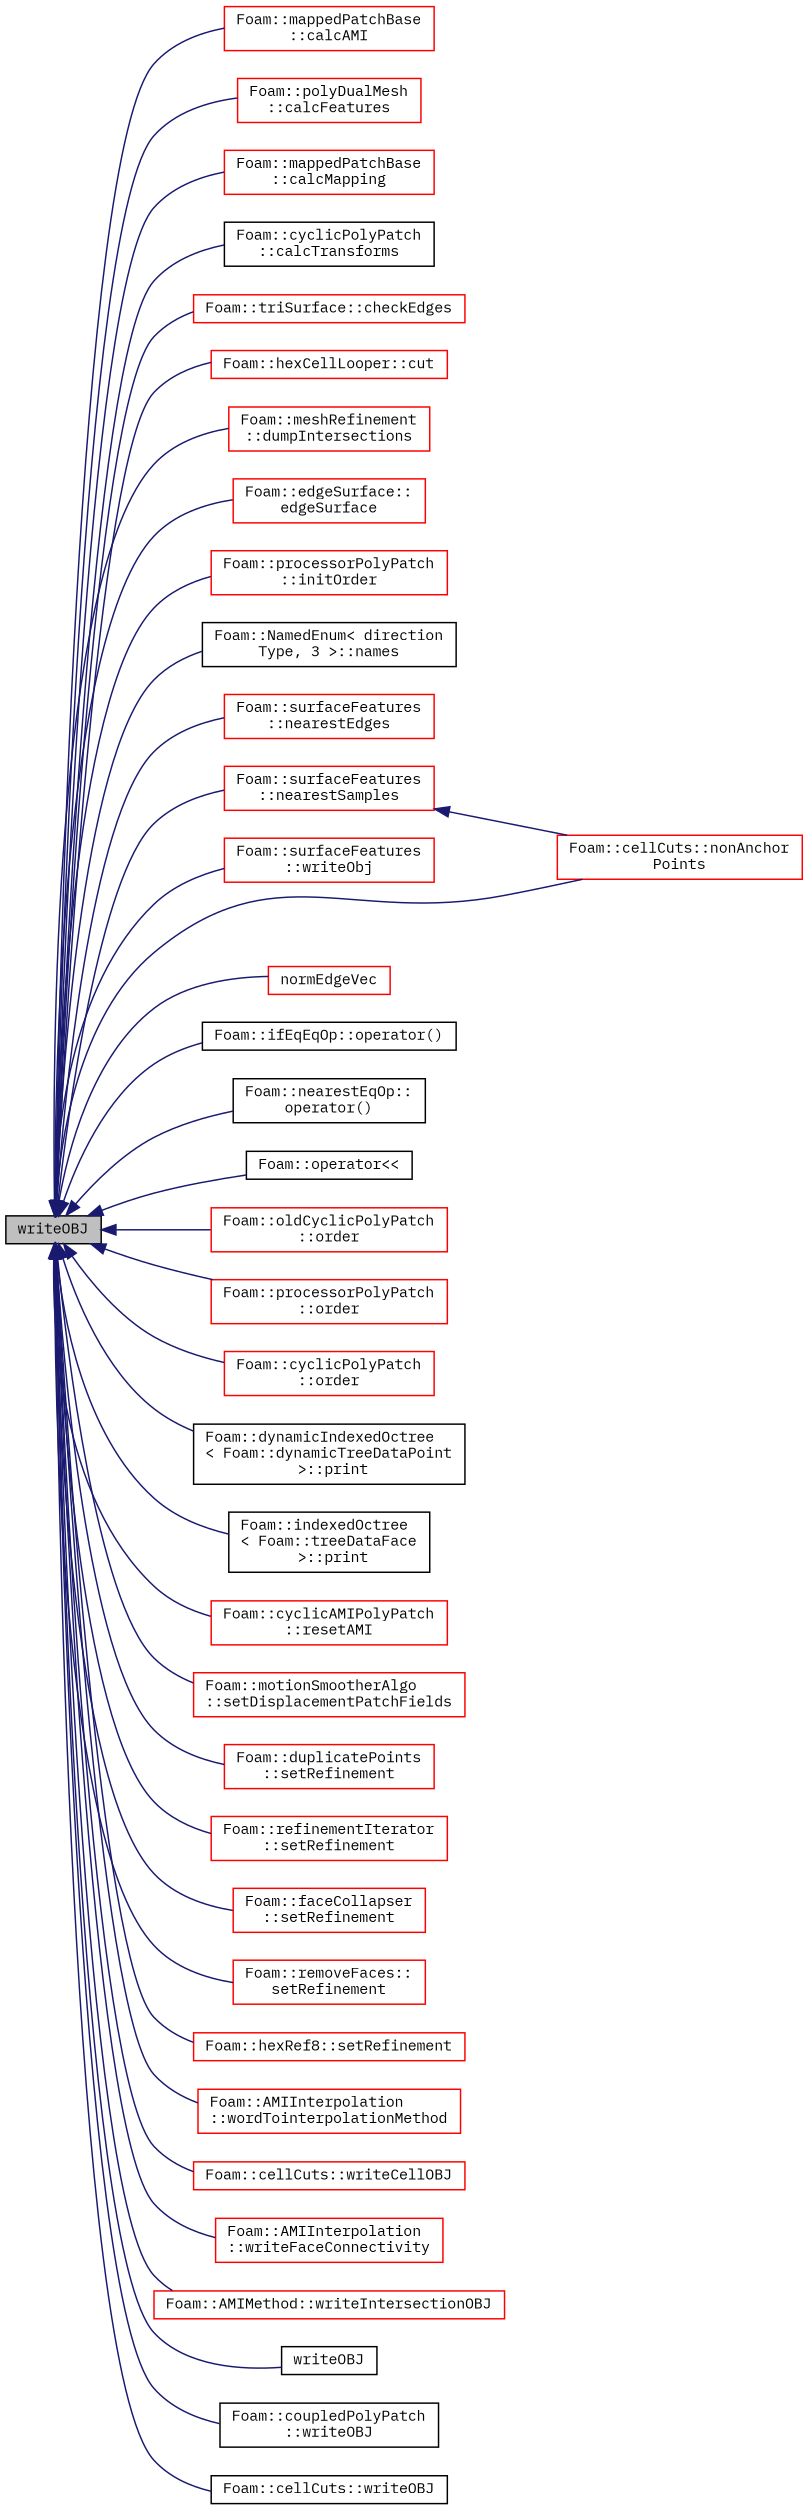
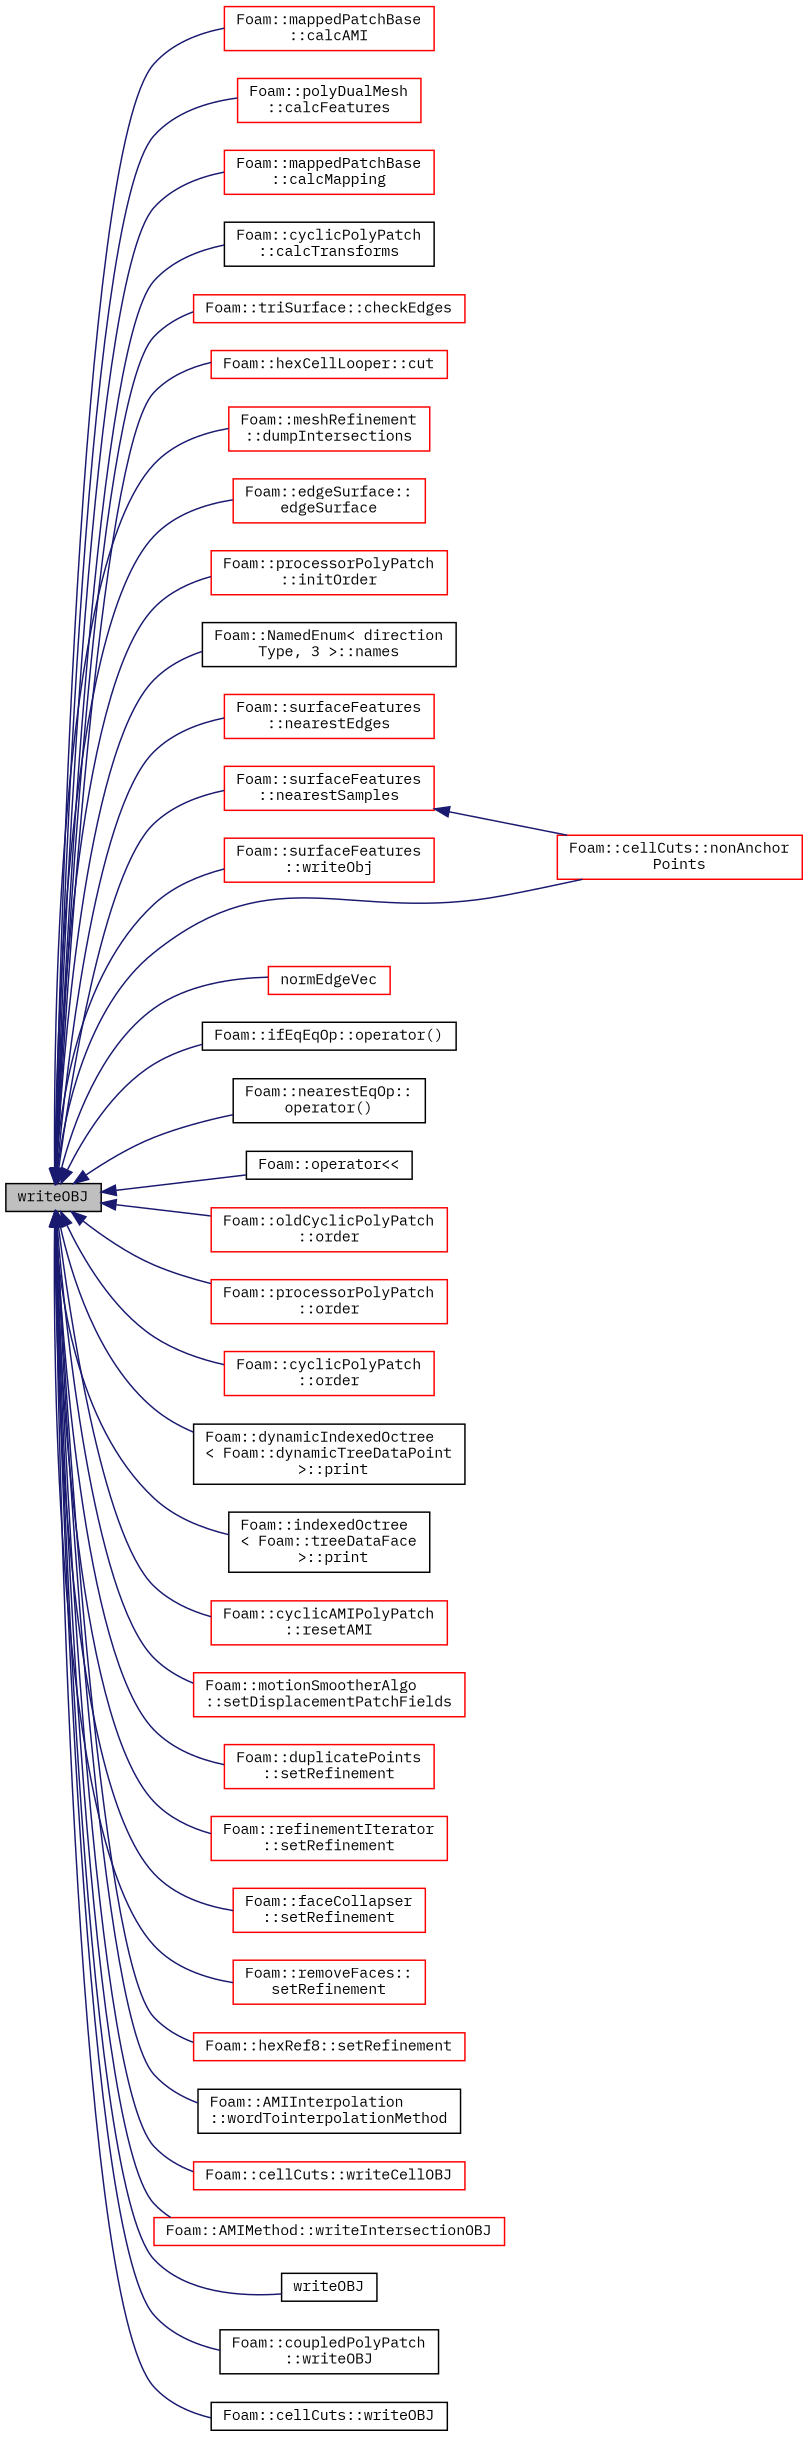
node "Foam::AMIInterpolation ::wordTointerpolationMethod": color red -> black
node "Foam::AMIInterpolation ::writeFaceConnectivity": removed
